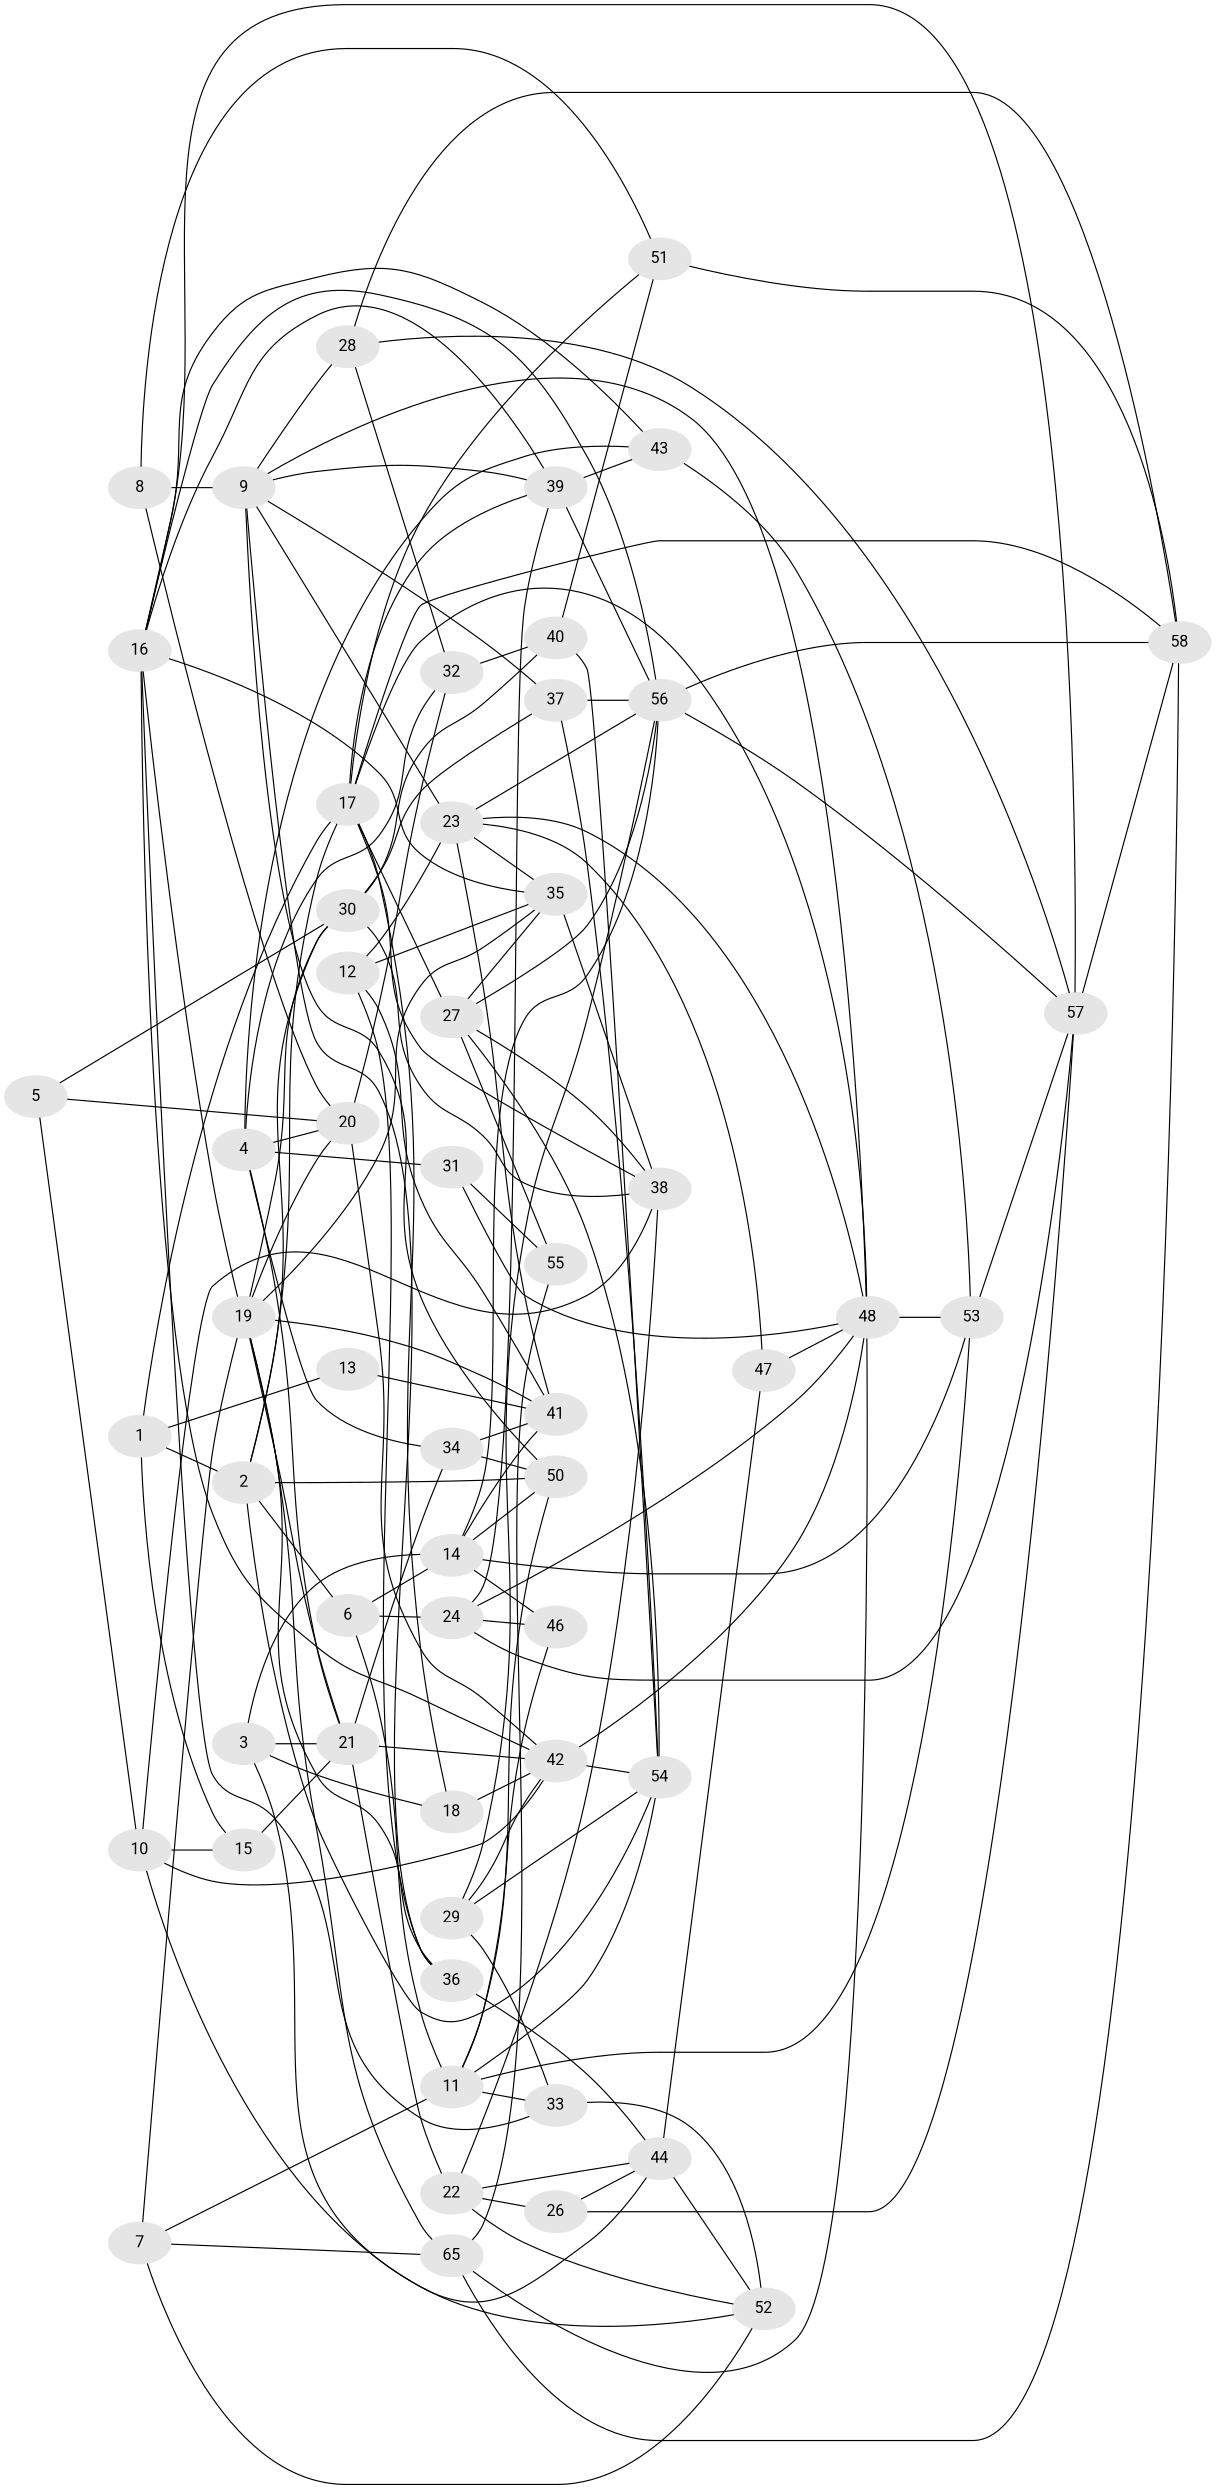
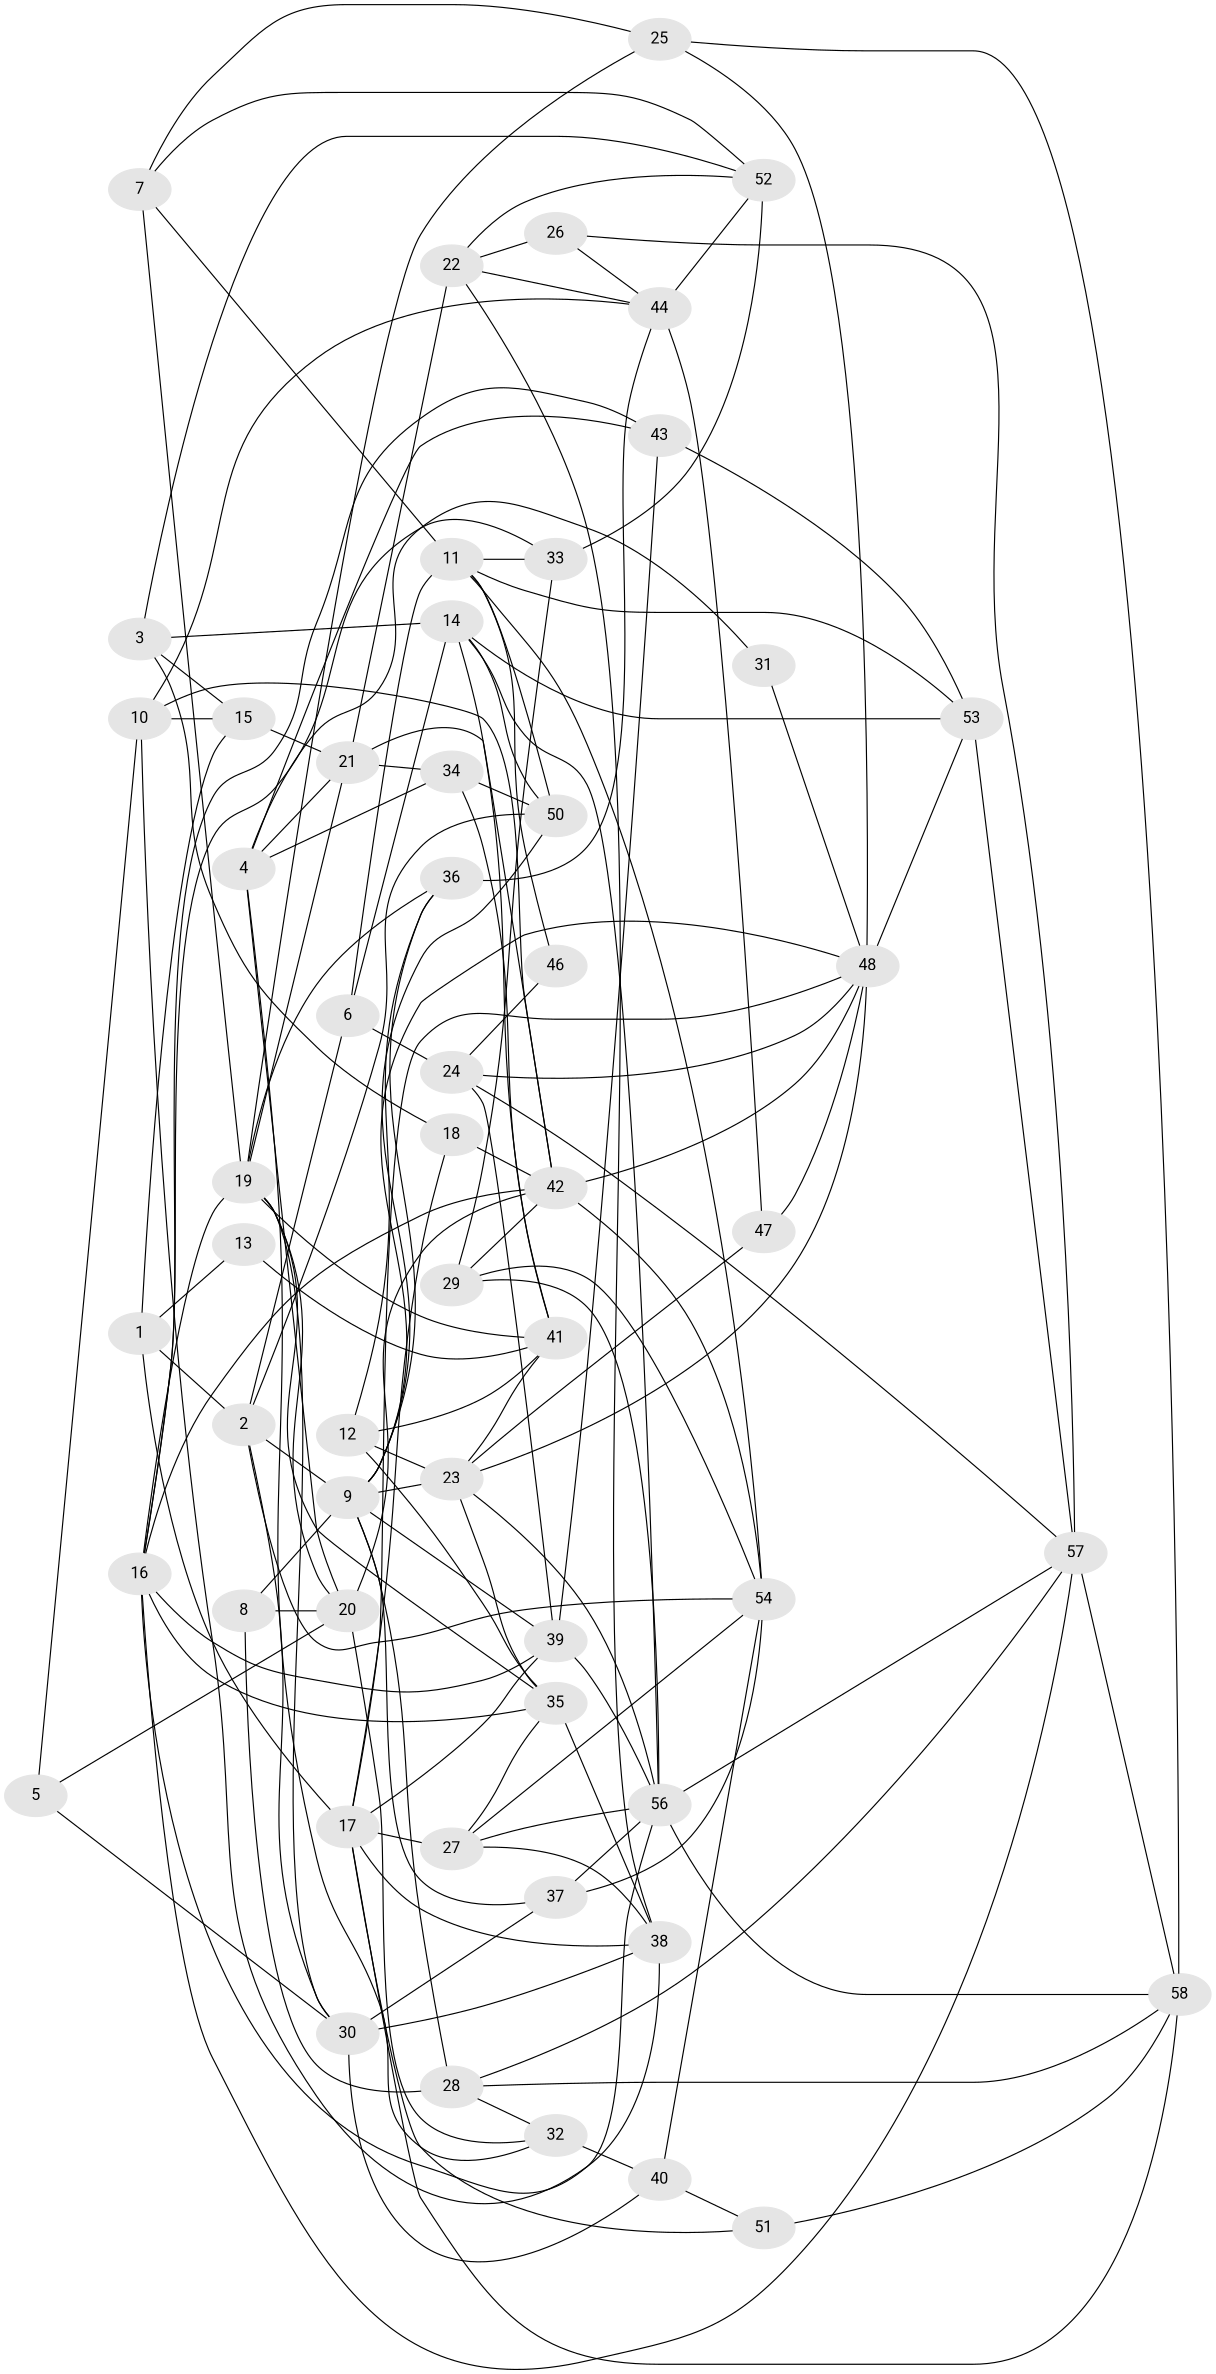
edge "51" -- "8": now "28" -- "8"
edge "17" -- "2": now "9" -- "2"
node "55": removed
edge "14" -- "46": removed
edge "3" -- "21": now "3" -- "15"
node "65": label "65" -> "25"
